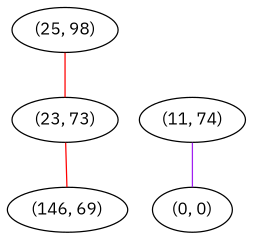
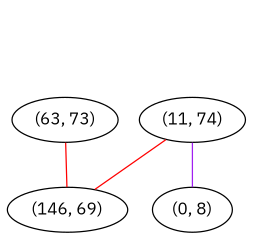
node "(25, 98)": removed
node "(23, 73)": label "(23, 73)" -> "(63, 73)"
edge "(11, 74)" -- "(146, 69)": added
node "(0, 0)": label "(0, 0)" -> "(0, 8)"
